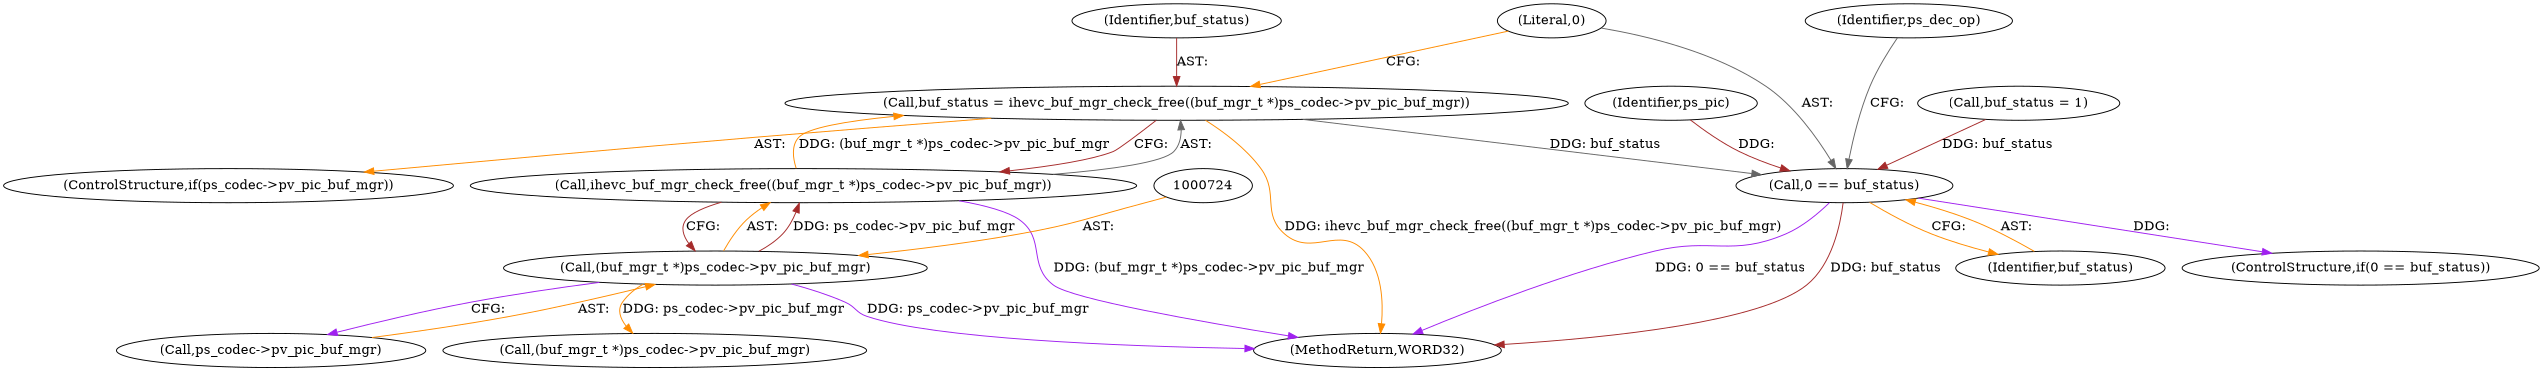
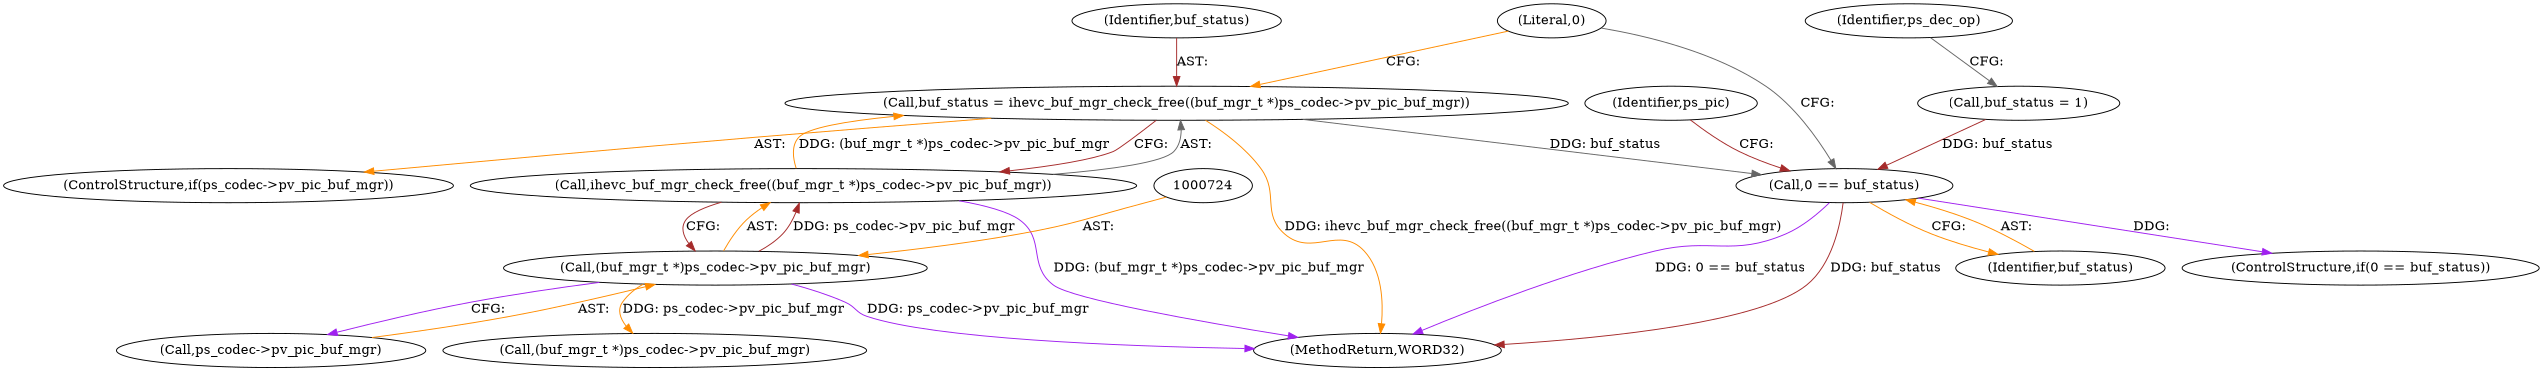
edge "(Identifier,ps_dec_op)" -> "(Call,0 == buf_status)": now "(Identifier,ps_dec_op)" -> "(Call,buf_status = 1)"
edge "(Literal,0)" -> "(Call,0 == buf_status)": label "AST: " -> "CFG: "
edge "(Identifier,ps_pic)" -> "(Call,0 == buf_status)": label "DDG: " -> "CFG: "
